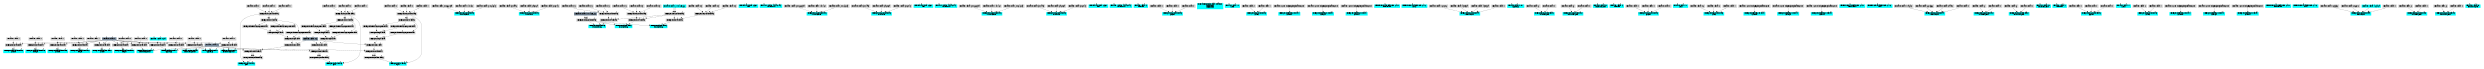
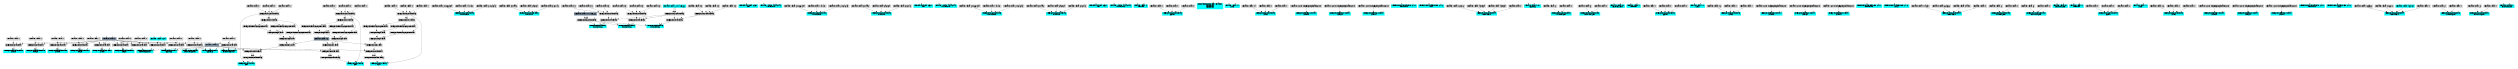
node "VFXValue`1 Float (0.4)": added
node "VFXValue`1 Float (0.6)": added
